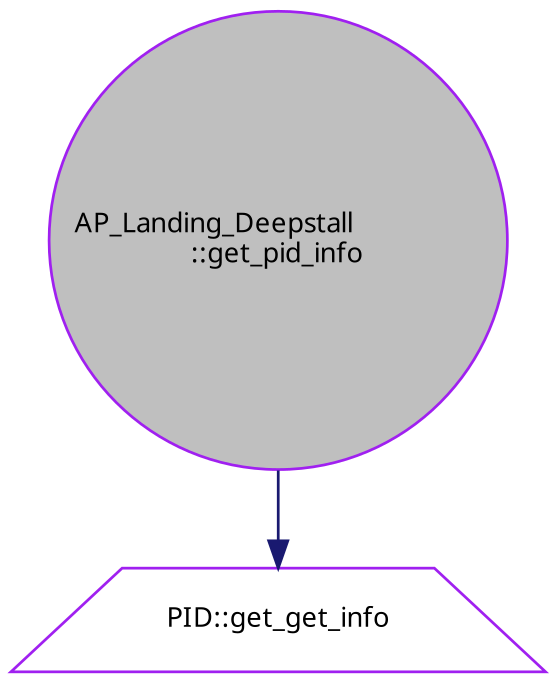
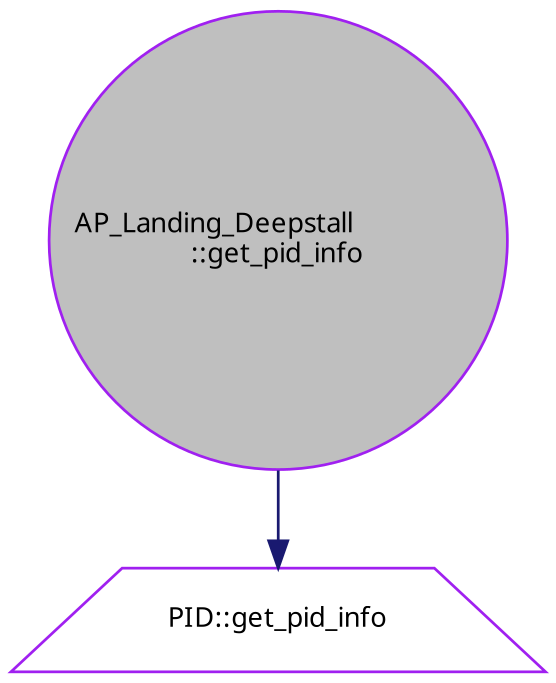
node "PID::get_get_info": label "PID::get_get_info" -> "PID::get_pid_info"
